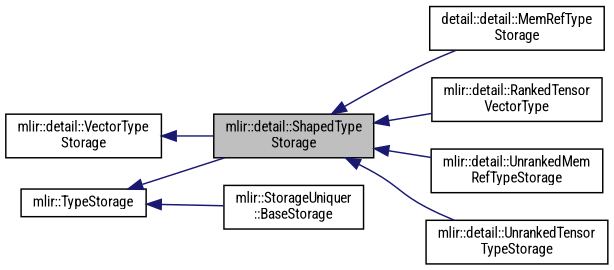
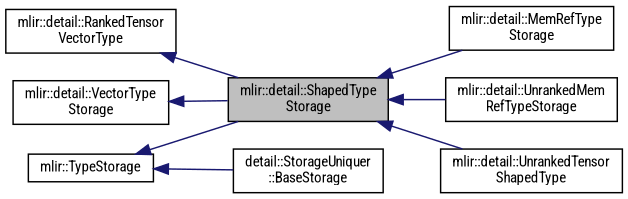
node "detail::detail::MemRefType Storage": label "detail::detail::MemRefType Storage" -> "mlir::detail::MemRefType Storage"
edge "mlir::detail::RankedTensor VectorType" -> "mlir::detail::ShapedType Storage": reversed
node "mlir::StorageUniquer ::BaseStorage": label "mlir::StorageUniquer ::BaseStorage" -> "detail::StorageUniquer ::BaseStorage"
node "mlir::detail::UnrankedTensor TypeStorage": label "mlir::detail::UnrankedTensor TypeStorage" -> "mlir::detail::UnrankedTensor ShapedType"
